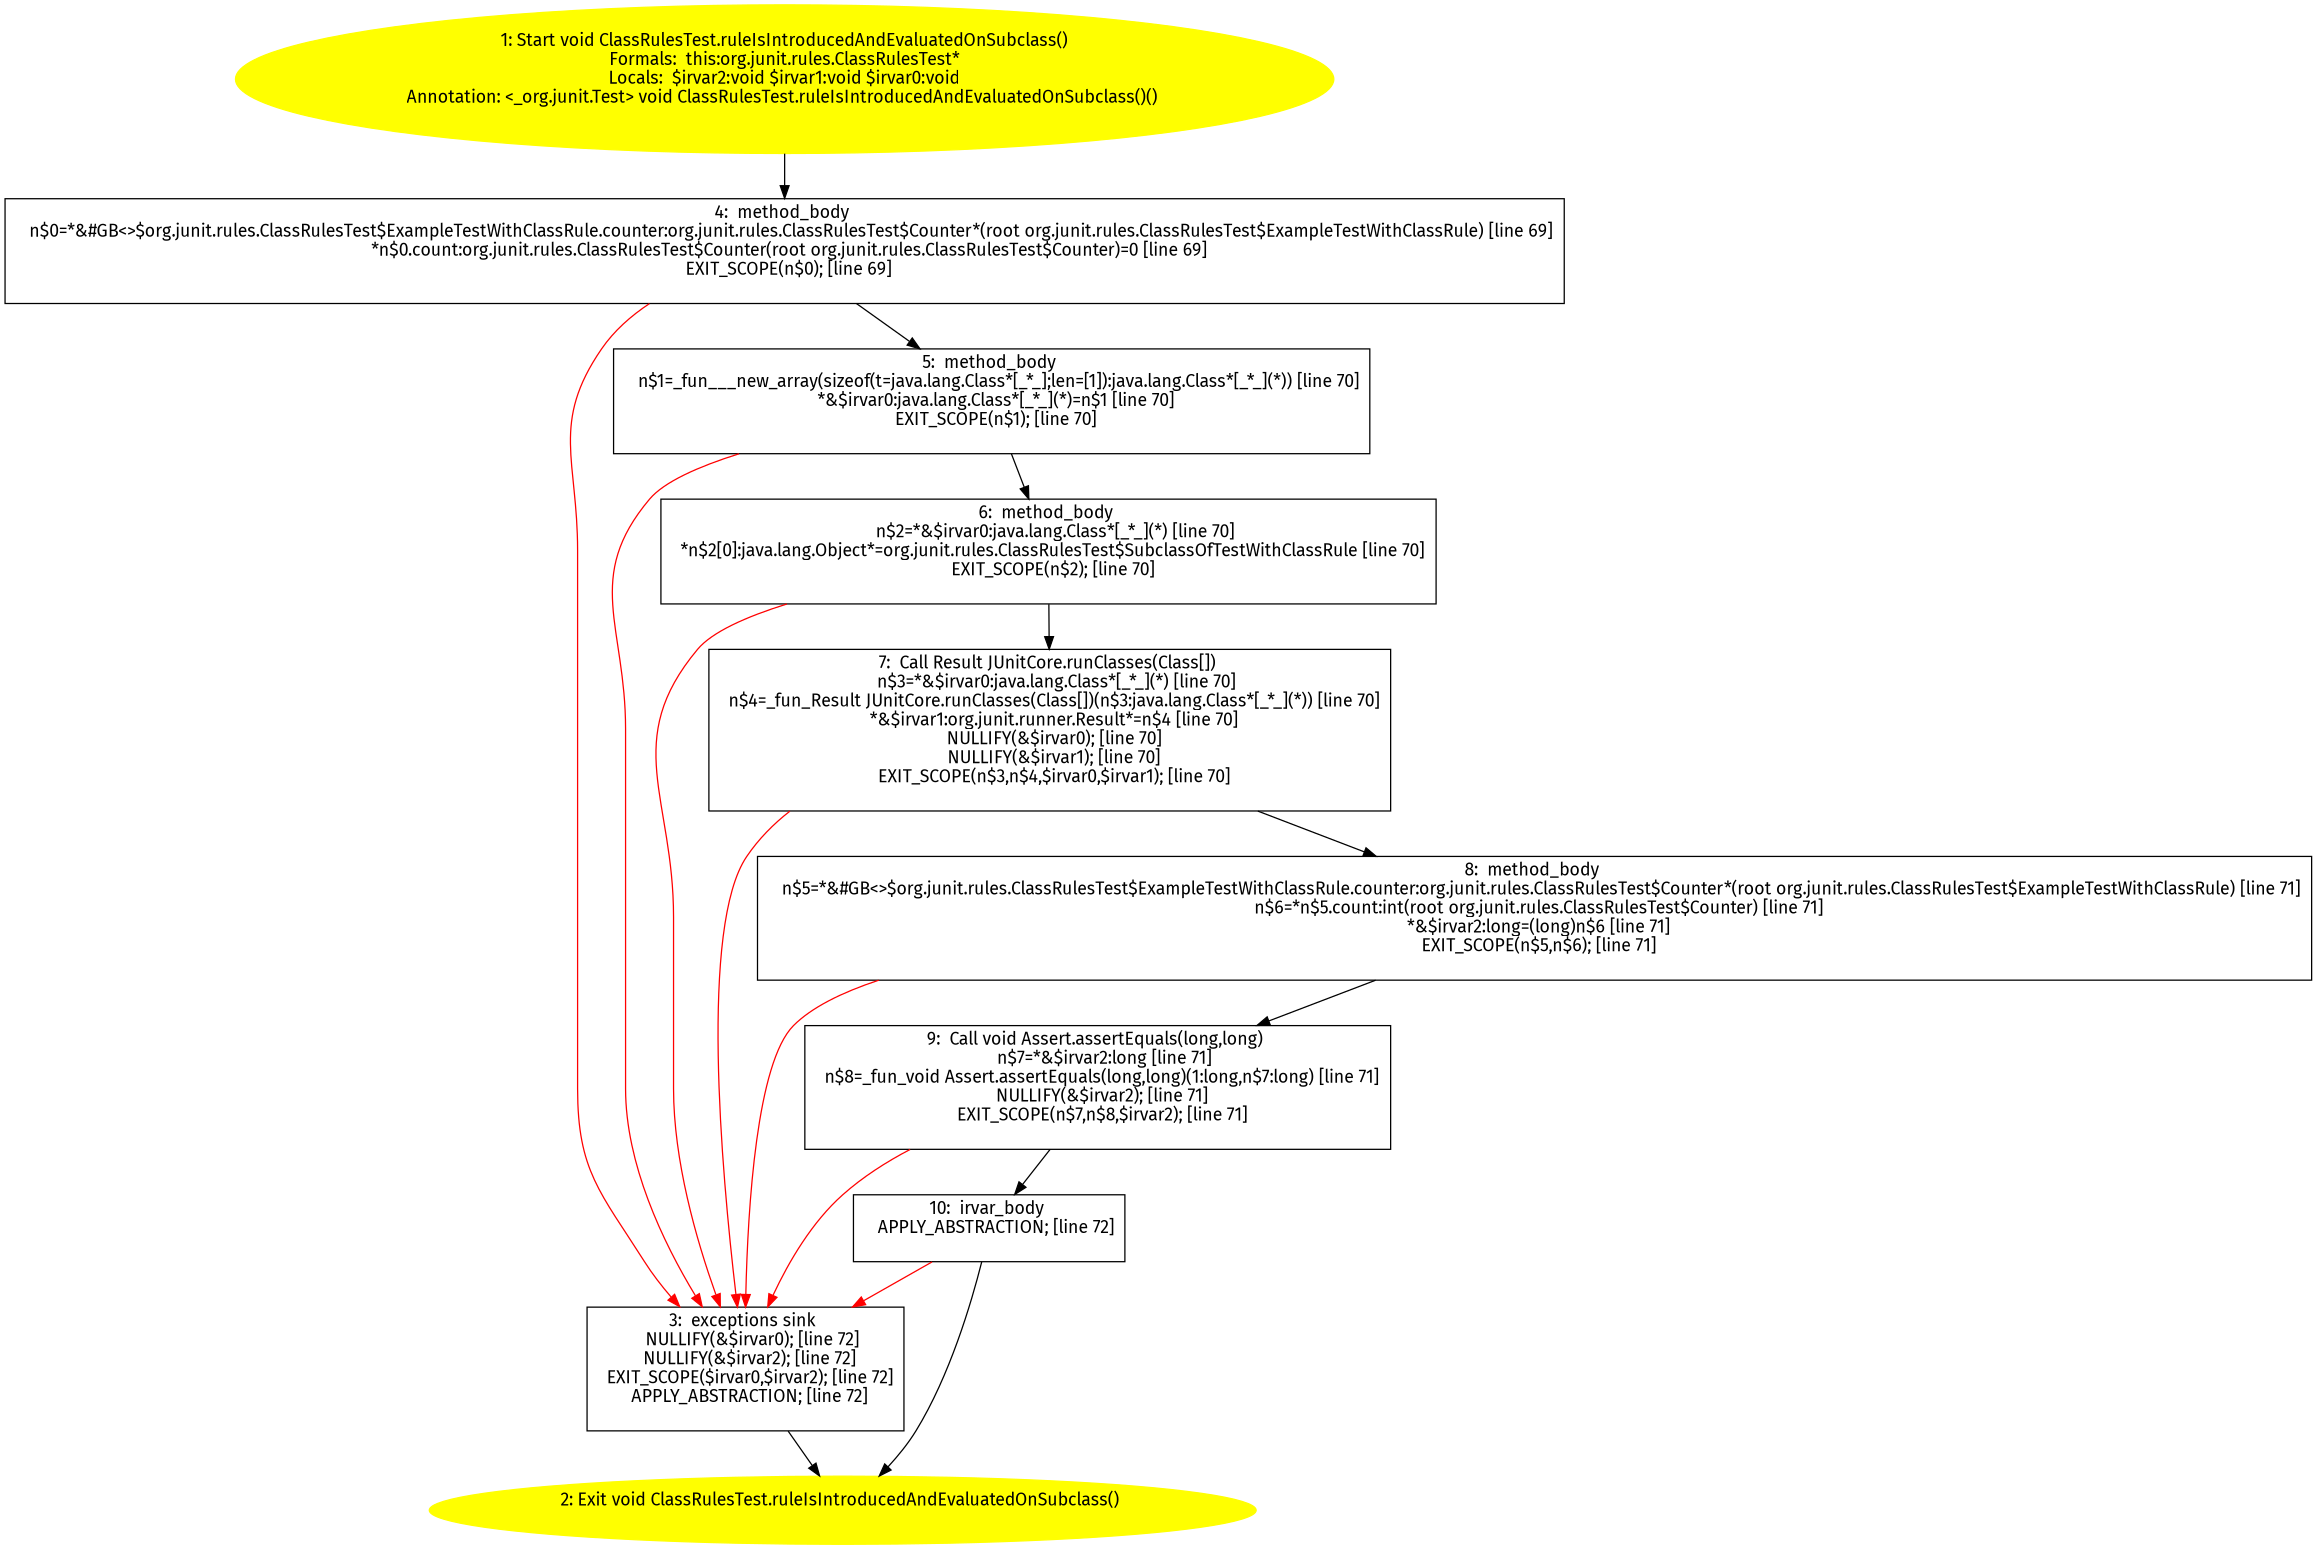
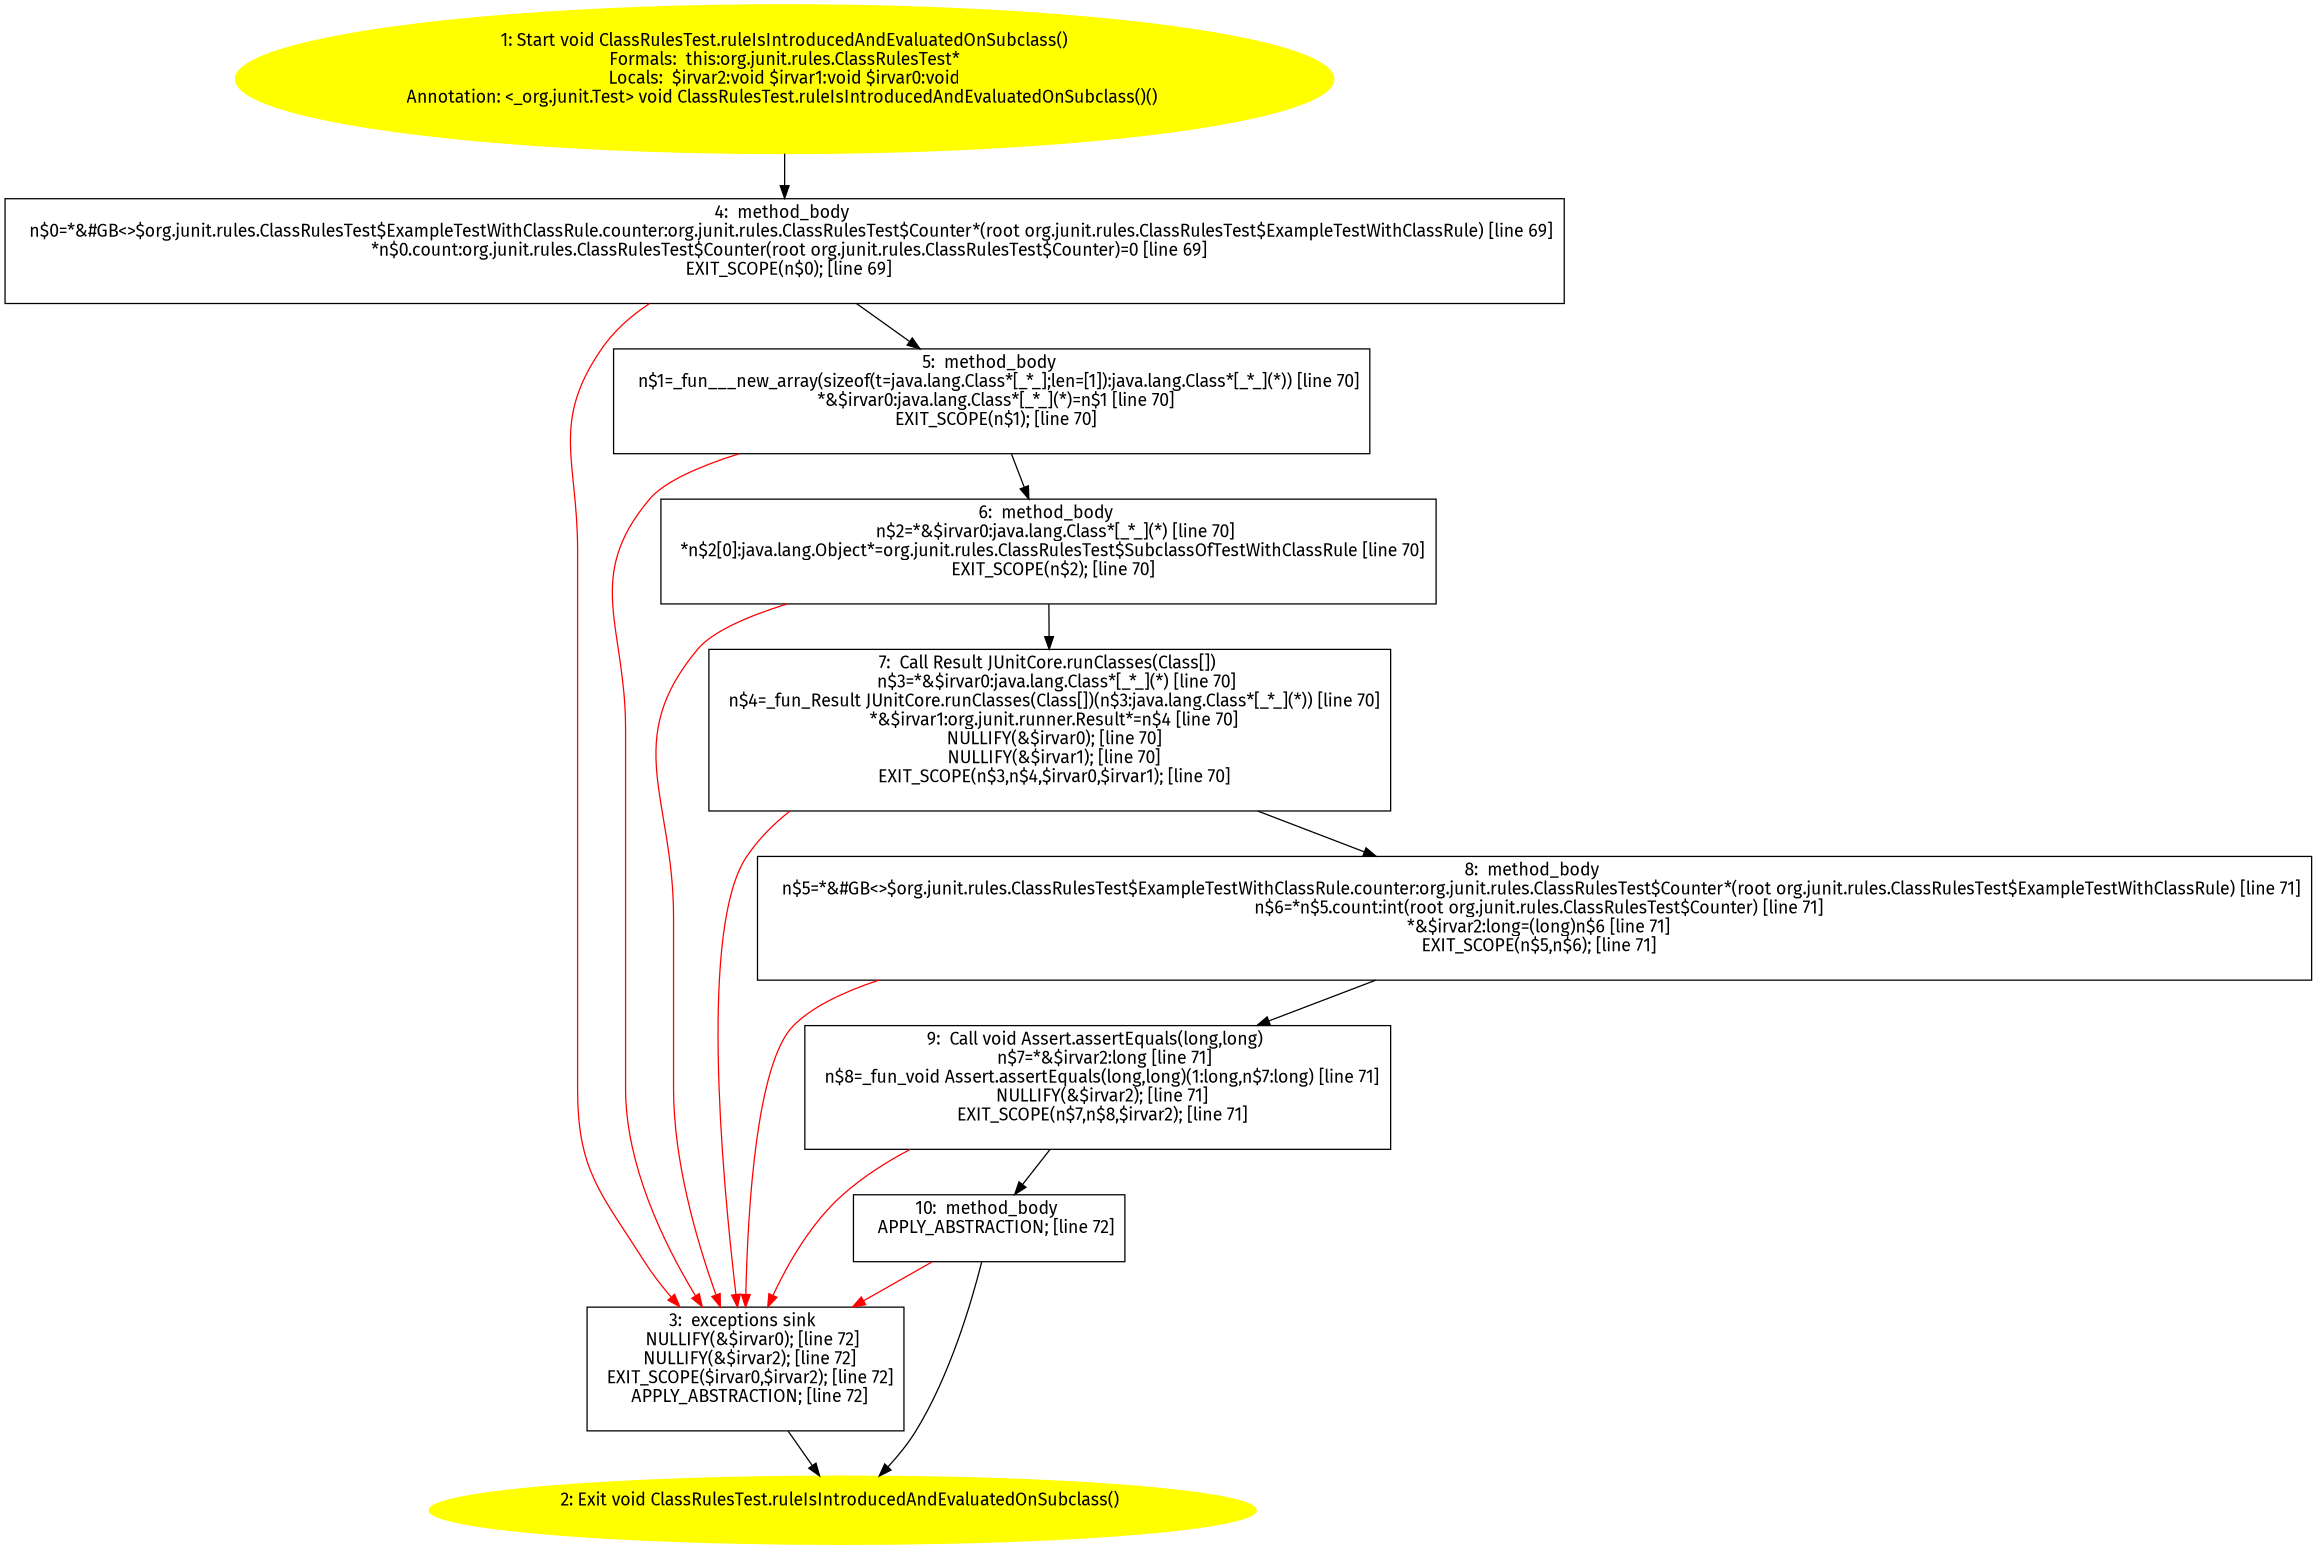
node "10:  irvar_body APPLY_ABSTRACTION; [line 72]": label "10:  irvar_body APPLY_ABSTRACTION; [line 72]" -> "10:  method_body APPLY_ABSTRACTION; [line 72]"
